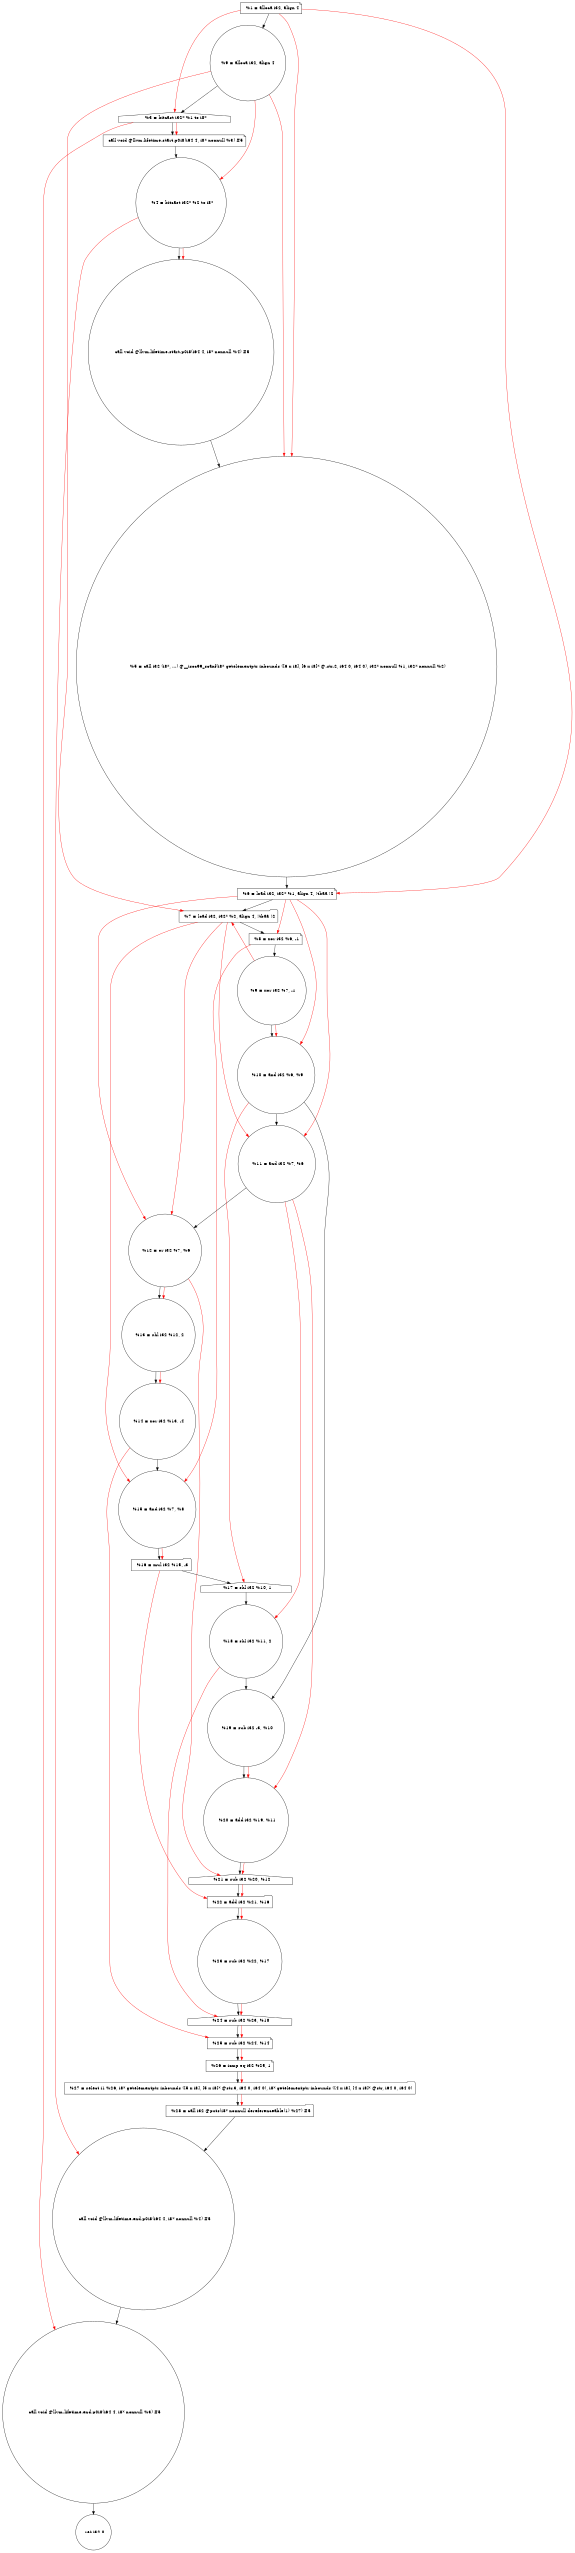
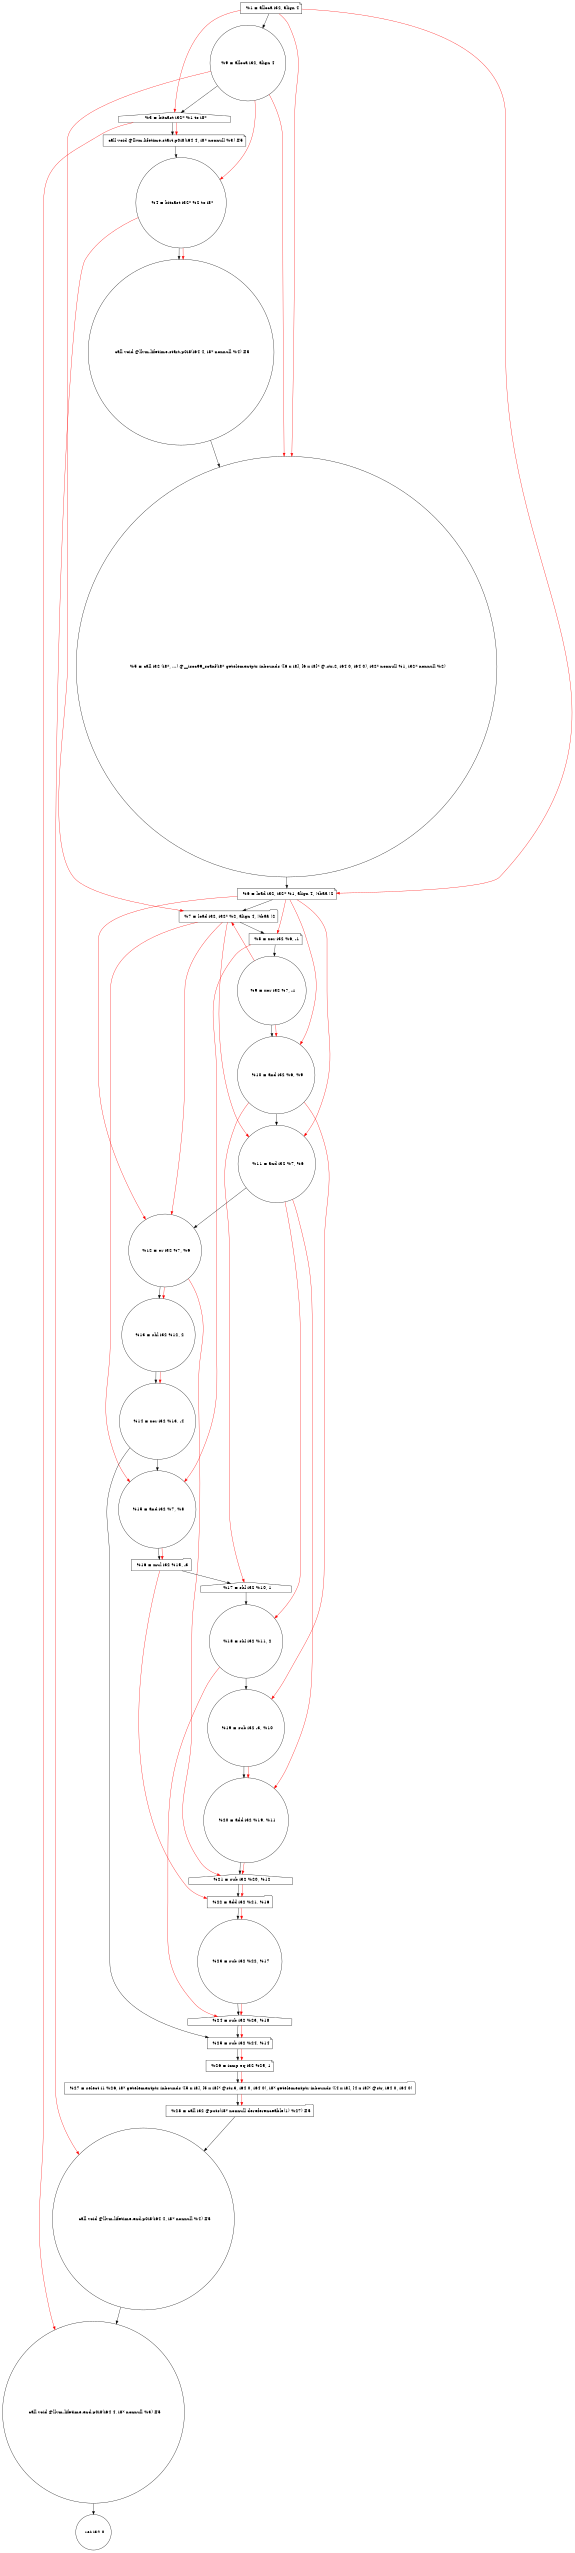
edge "%10 = and i32 %6, %9" -> "%19 = sub i32 -3, %10": color black -> red
edge "%14 = xor i32 %13, -4" -> "%25 = sub i32 %24, %14": color red -> black
